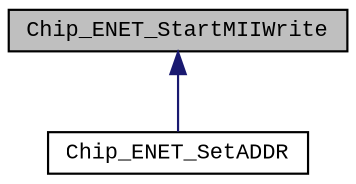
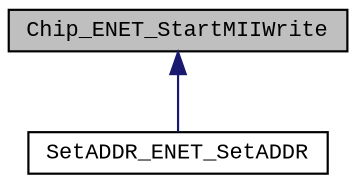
node "Chip_ENET_SetADDR": label "Chip_ENET_SetADDR" -> "SetADDR_ENET_SetADDR"
